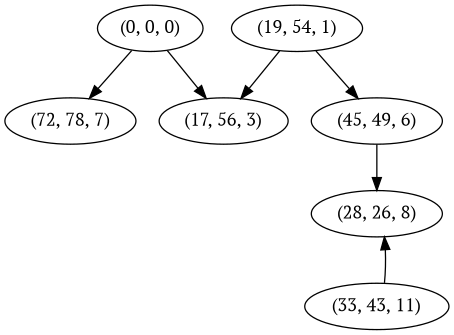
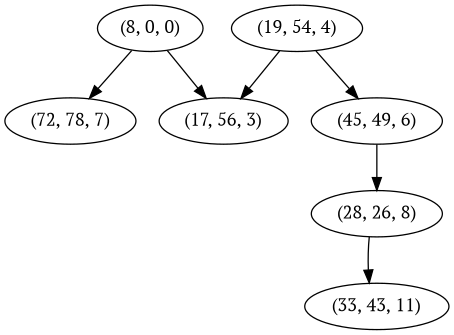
node "(0, 0, 0)": label "(0, 0, 0)" -> "(8, 0, 0)"
node "(19, 54, 1)": label "(19, 54, 1)" -> "(19, 54, 4)"
edge "(33, 43, 11)" -> "(28, 26, 8)": reversed
